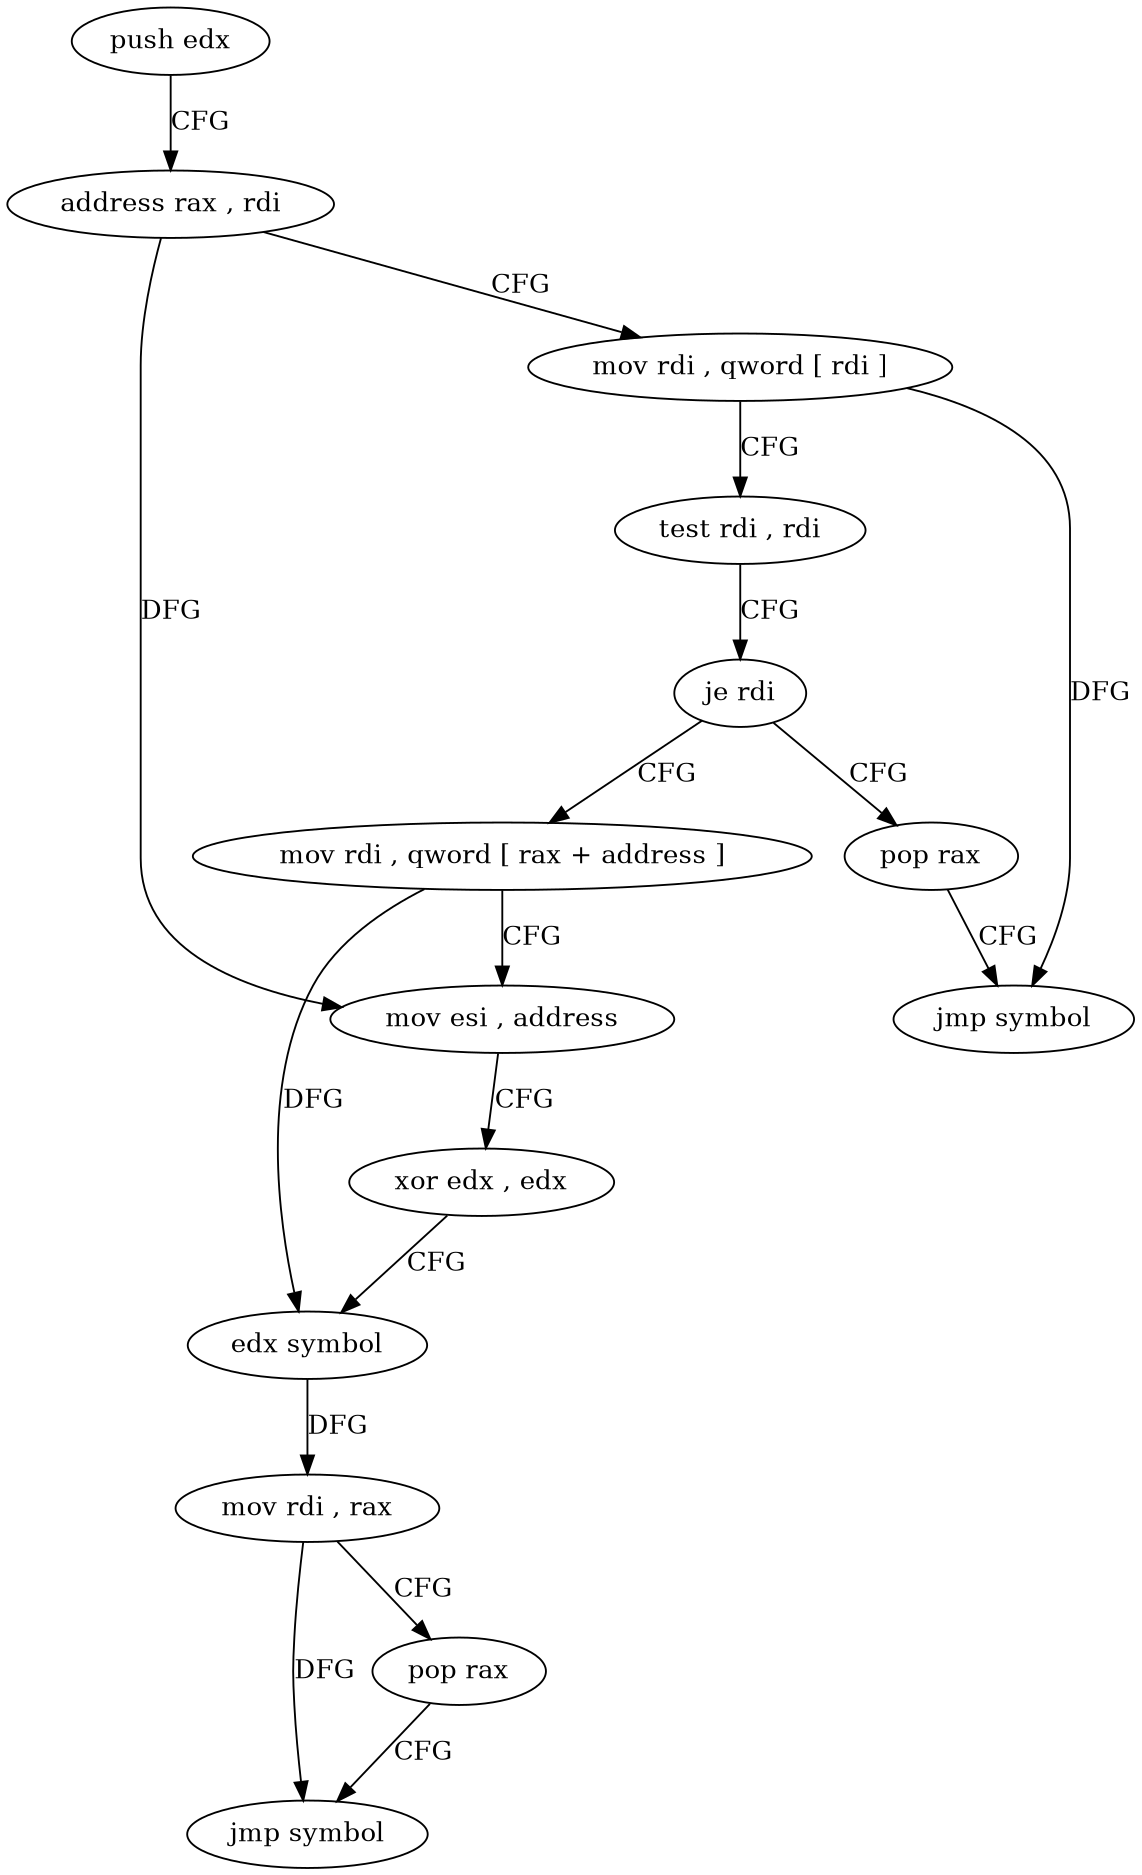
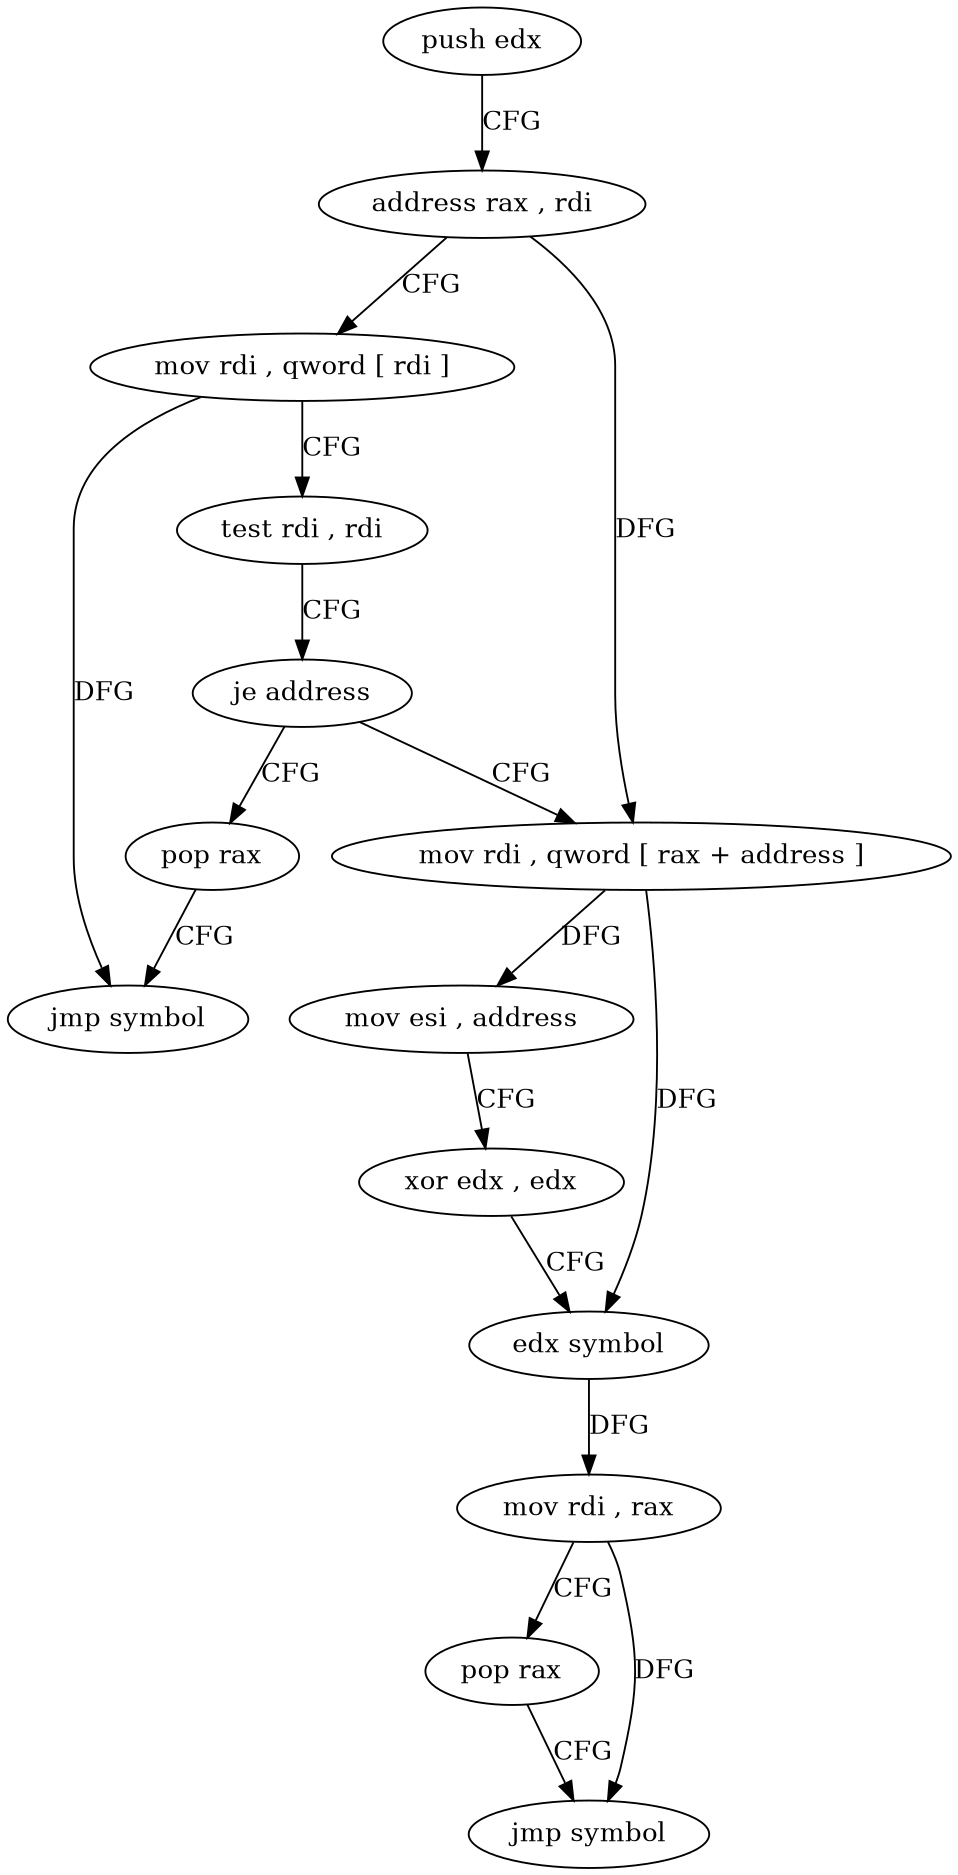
edge "address rax , rdi" -> "mov esi , address": now "address rax , rdi" -> "mov rdi , qword [ rax + address ]"
node "je rdi": label "je rdi" -> "je address"
edge "mov rdi , qword [ rax + address ]" -> "mov esi , address": label "CFG" -> "DFG"
